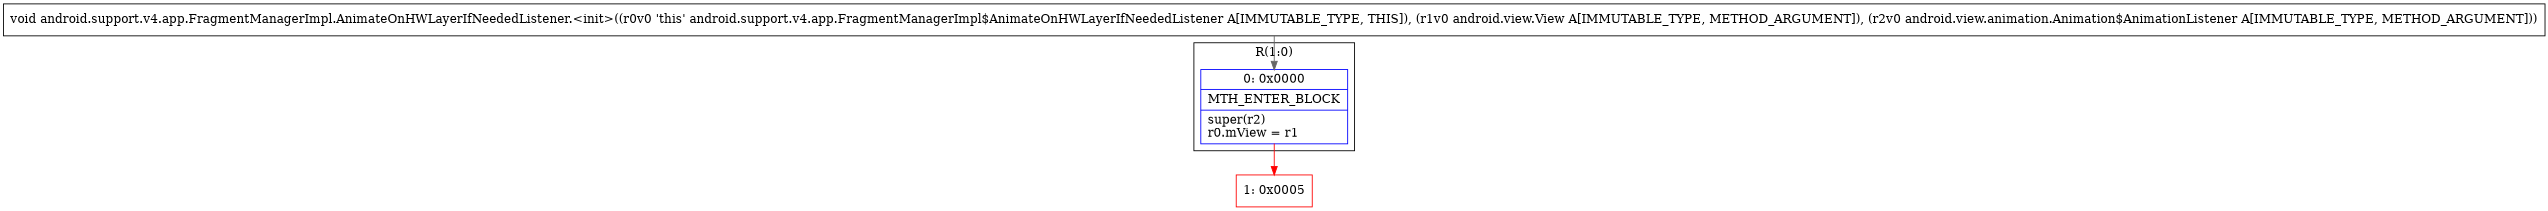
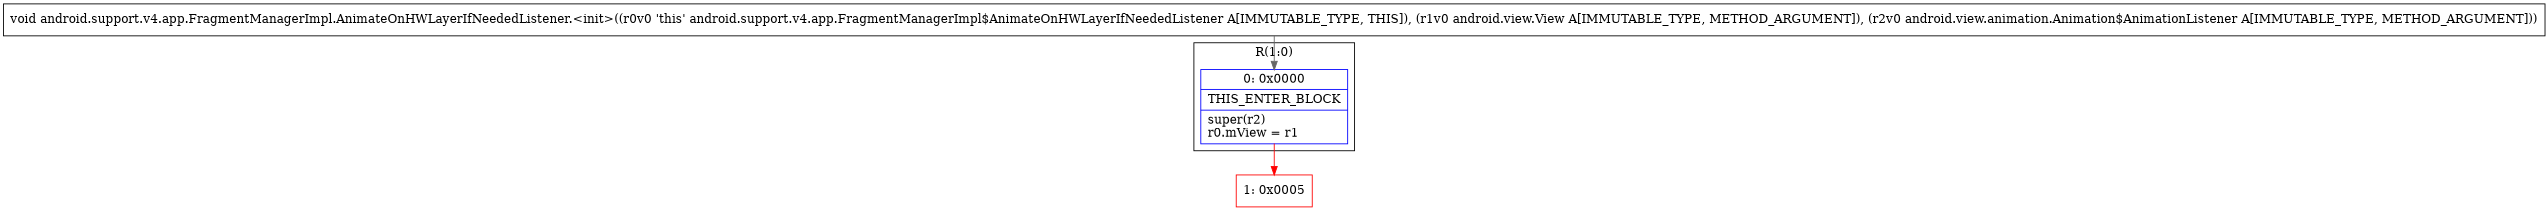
node "0: 0x0000": text "MTH_ENTER_BLOCK" -> "THIS_ENTER_BLOCK"
